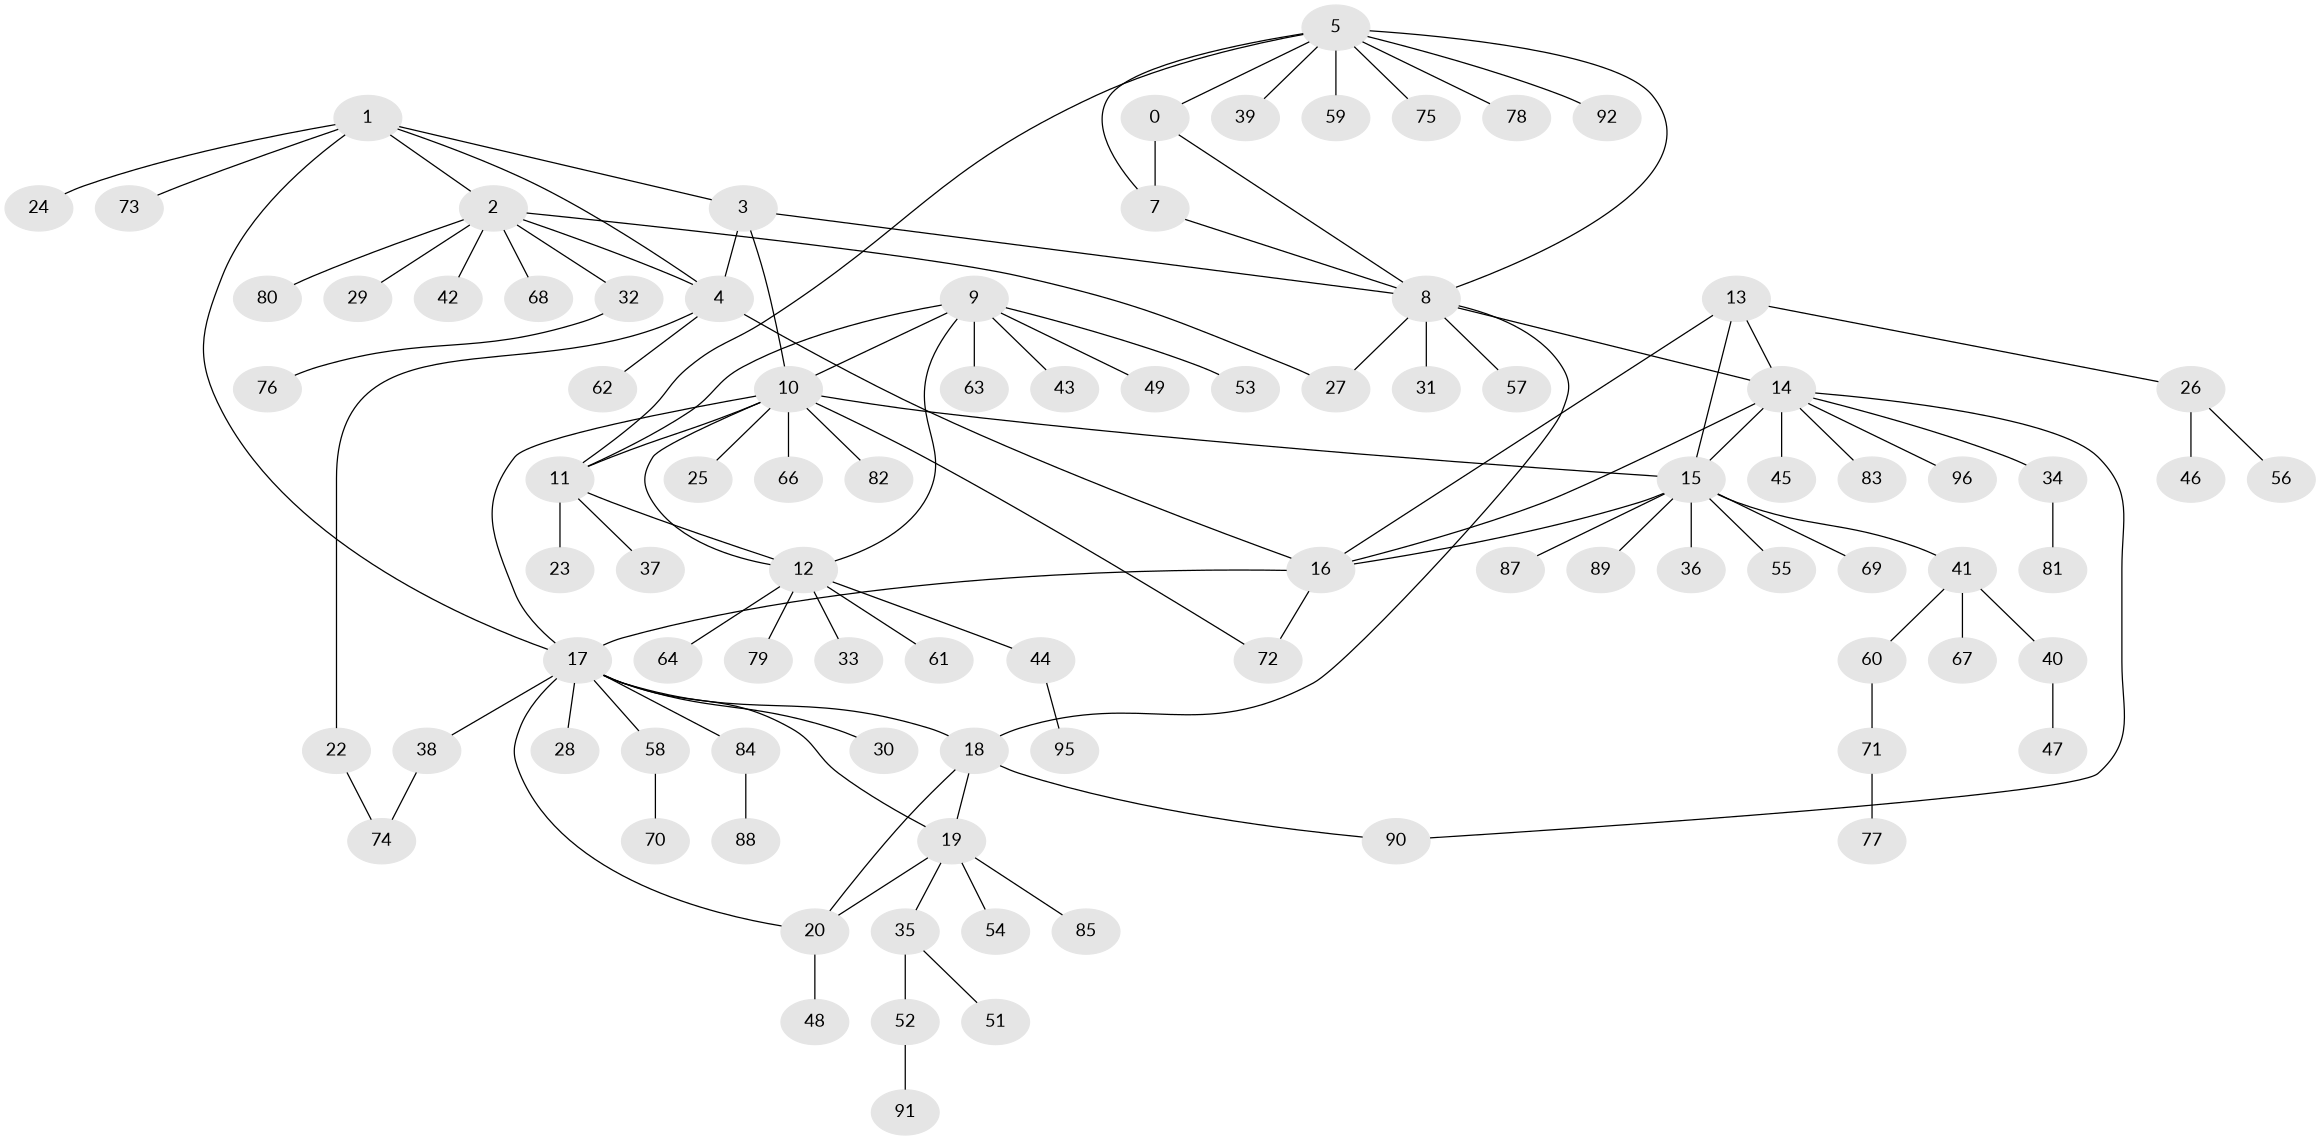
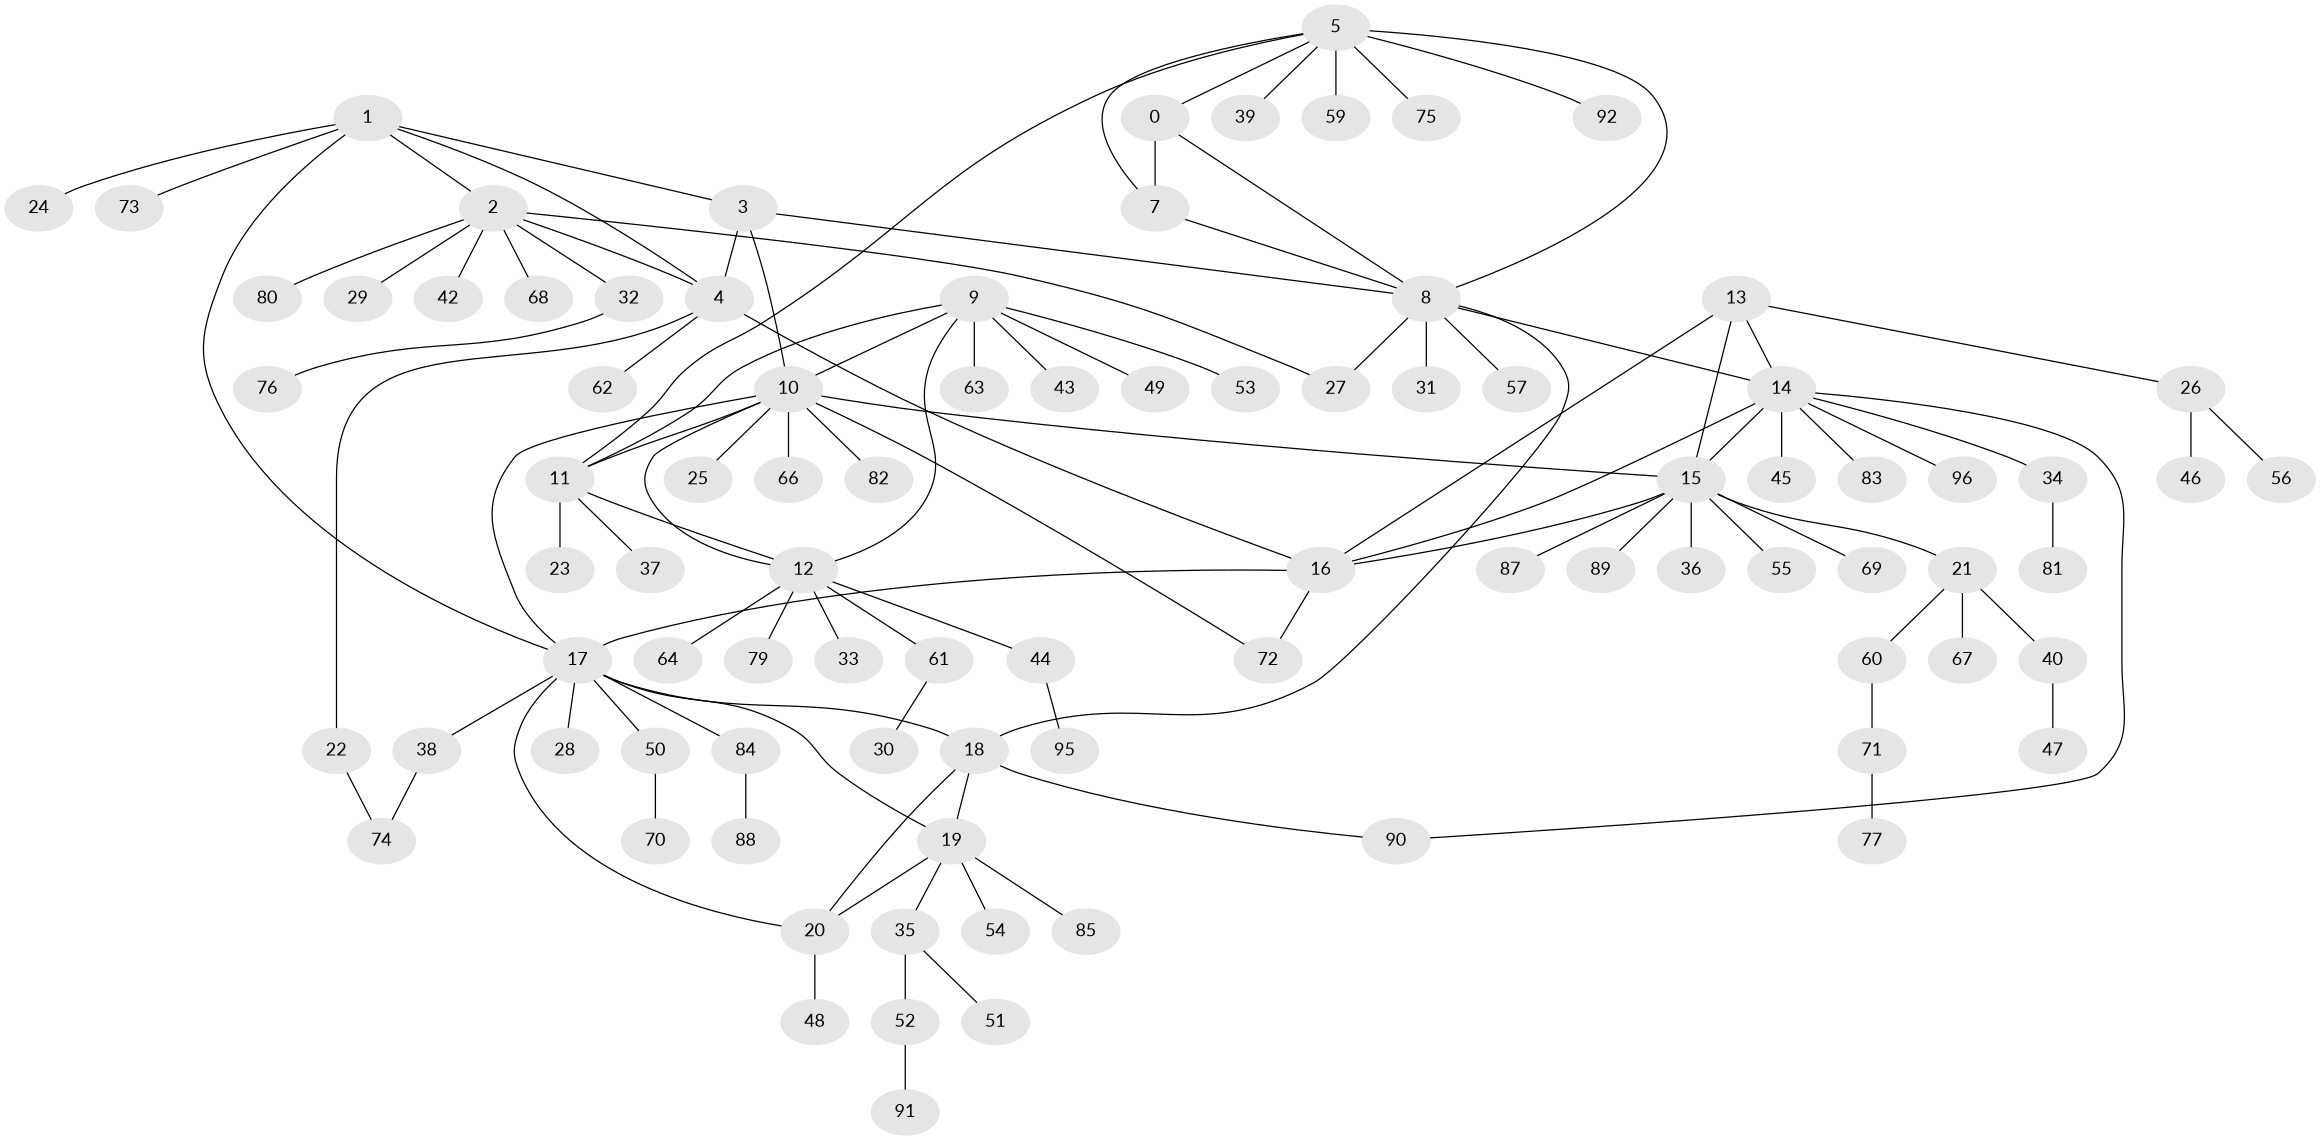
node "78": removed
node "41": label "41" -> "21"
edge "17" -- "30": now "61" -- "30"
node "58": label "58" -> "50"
